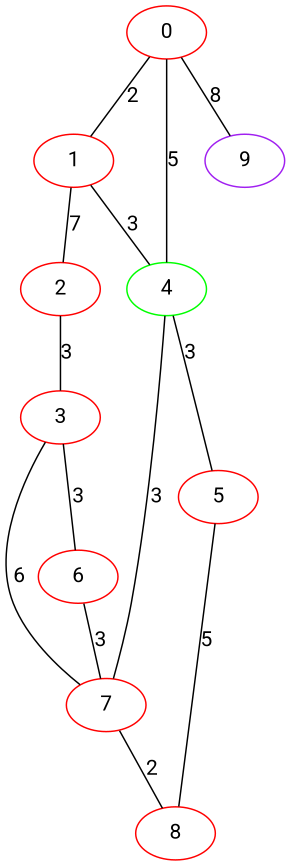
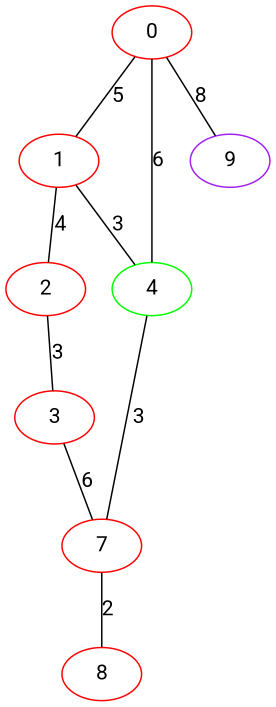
edge "0" -- "1": label "2" -> "5"
edge "0" -- "4": label "5" -> "6"
edge "1" -- "2": label "7" -> "4"
node "5": removed
node "6": removed
